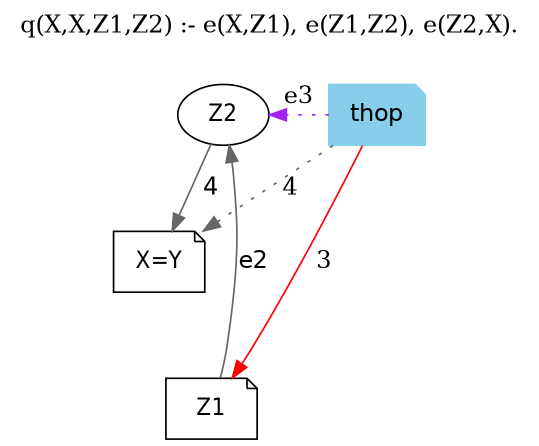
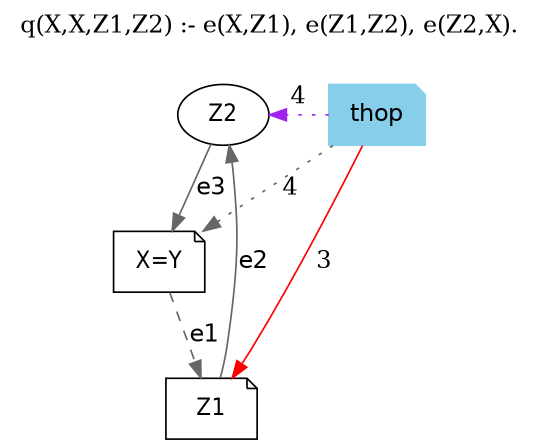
edge "thop" -> "Z2": label "e3" -> "4"
edge "Z2" -> "X=Y": label "4" -> "e3"
edge "X=Y" -> "Z1": added, label "e1"
